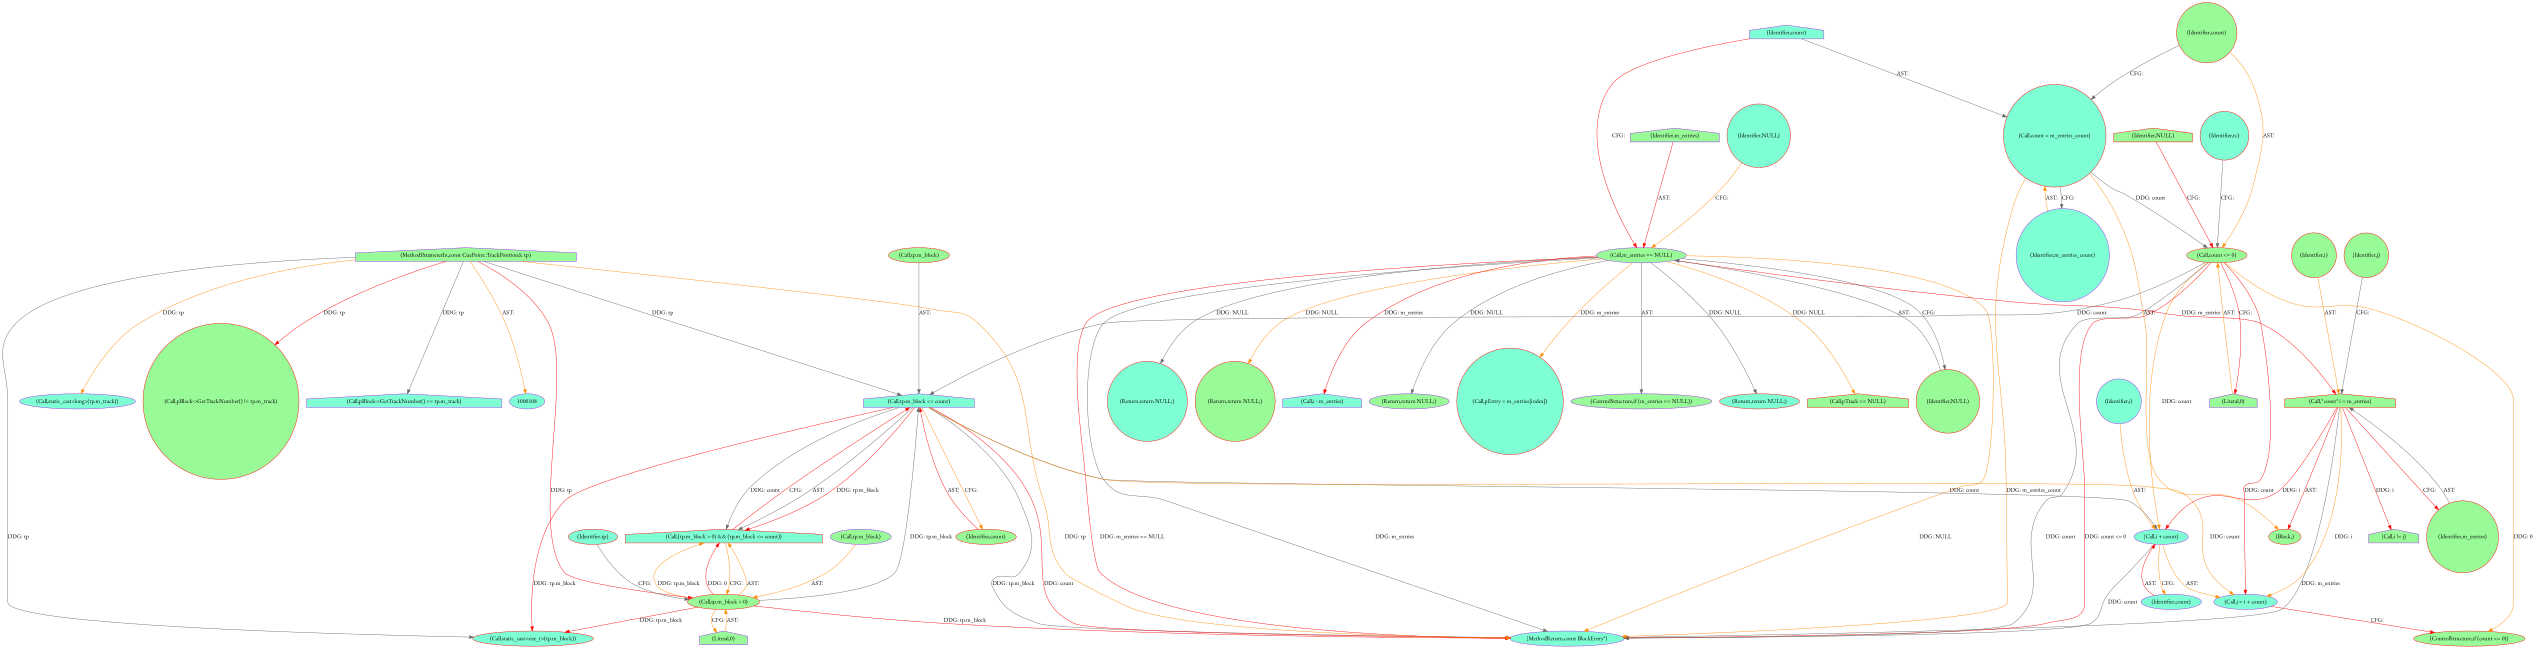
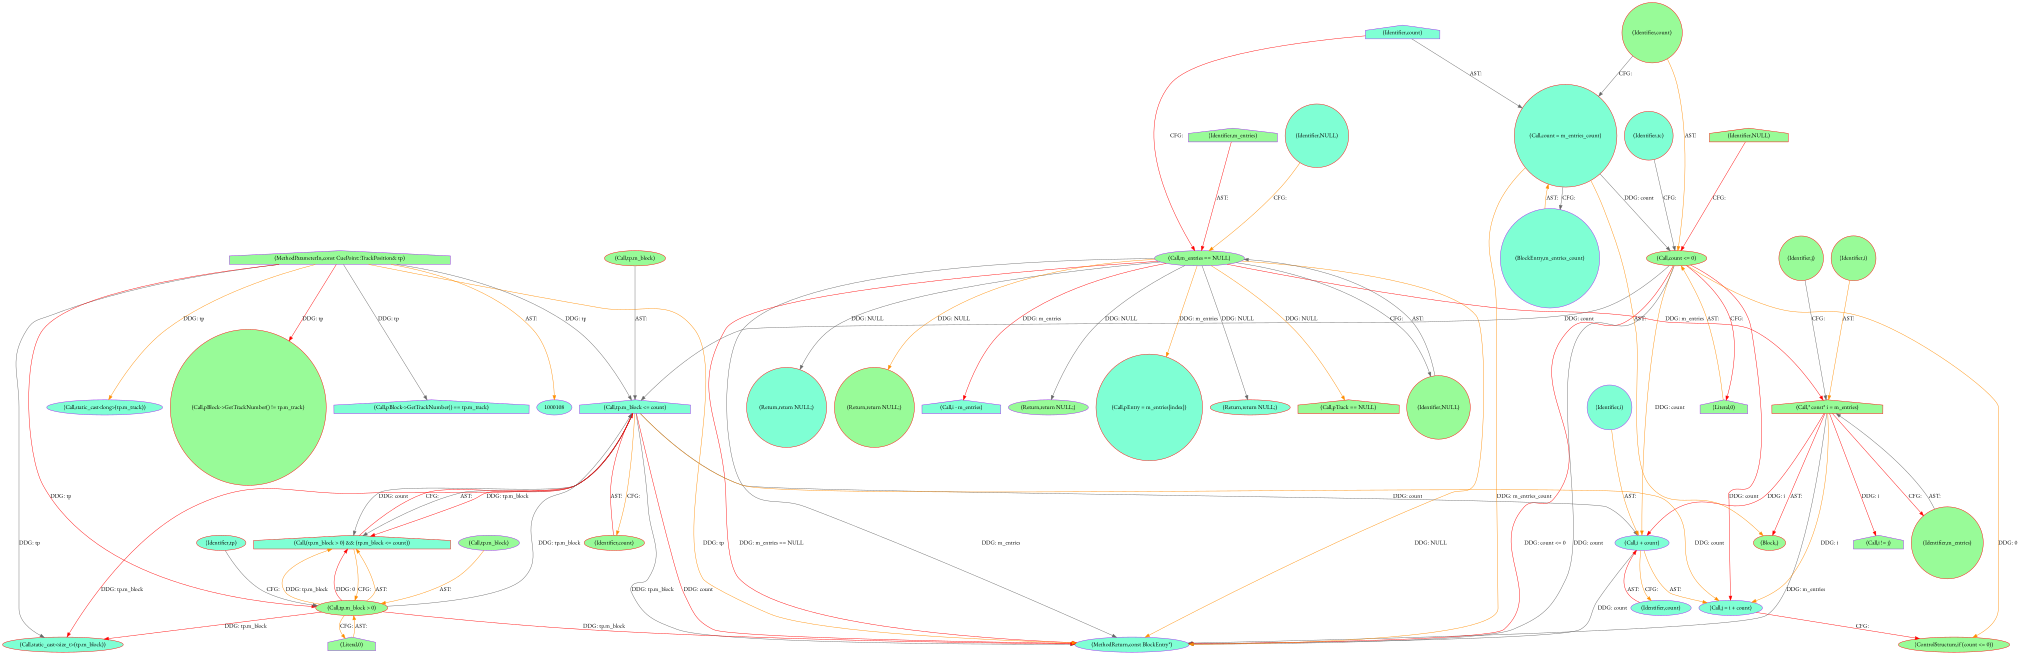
node "(Identifier,m_entries_count)": label "(Identifier,m_entries_count)" -> "(BlockEntry,m_entries_count)"
node "(ControlStructure,if (m_entries == NULL))": removed
